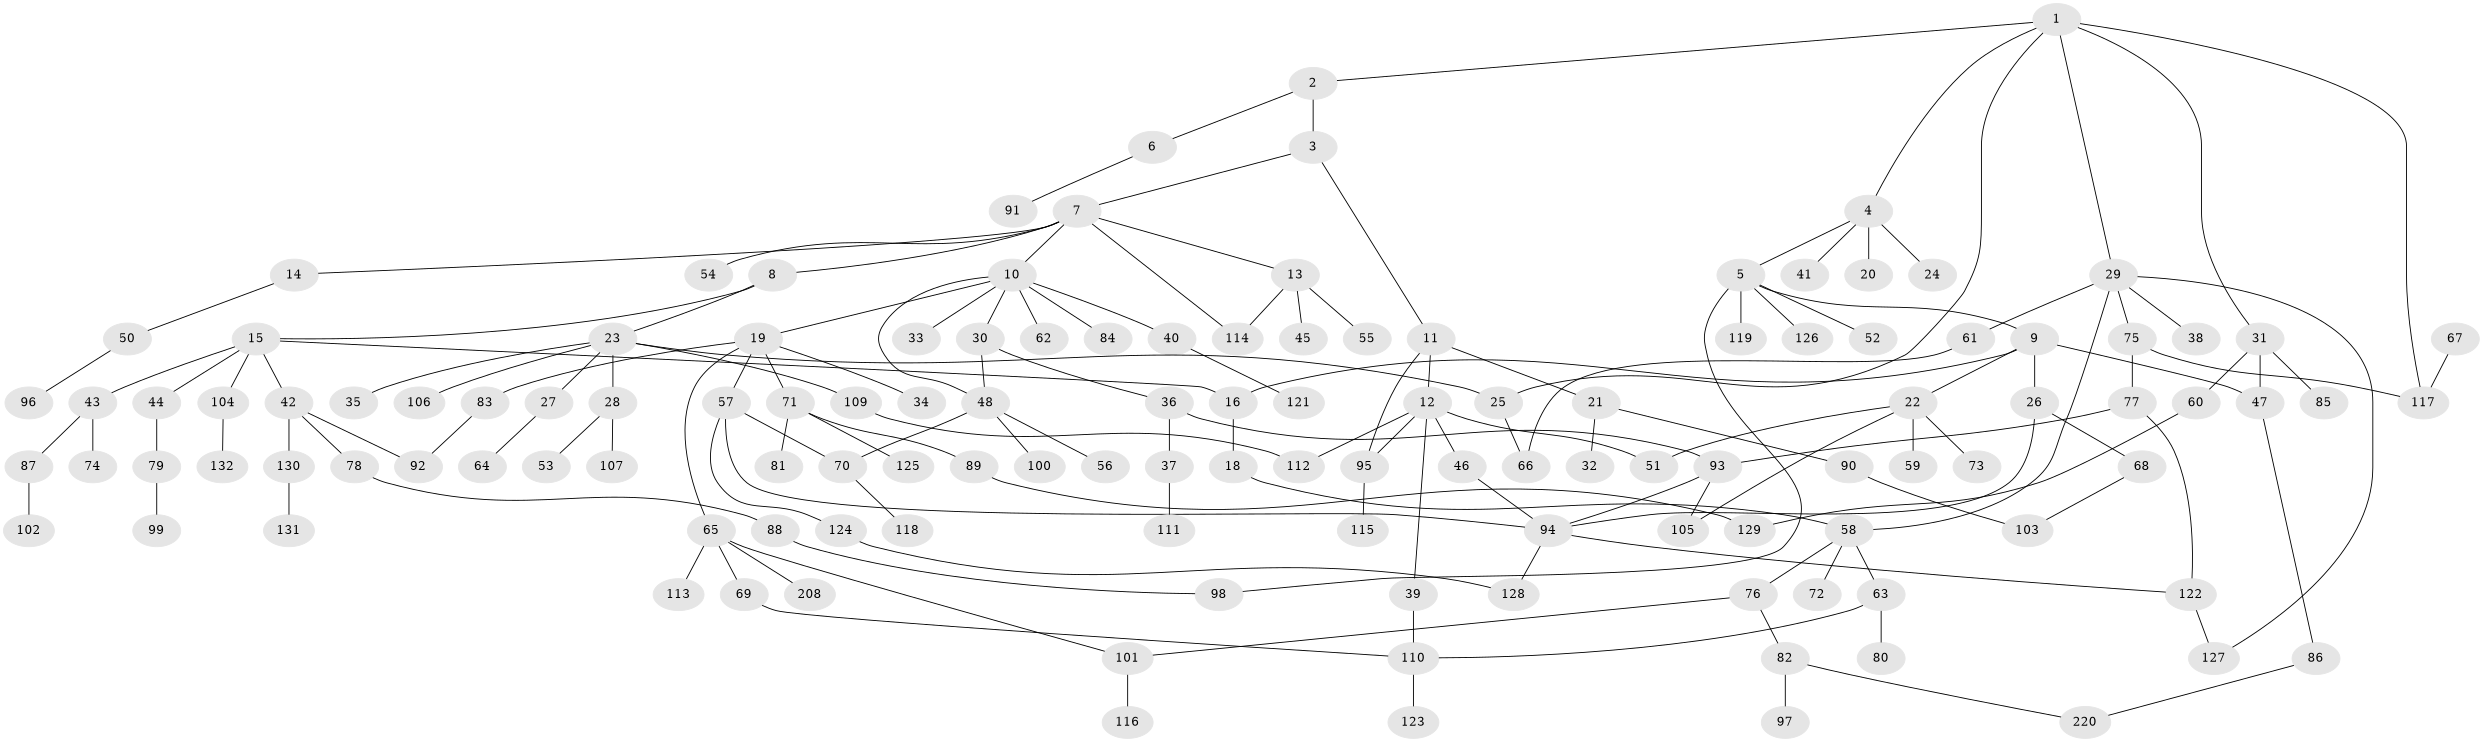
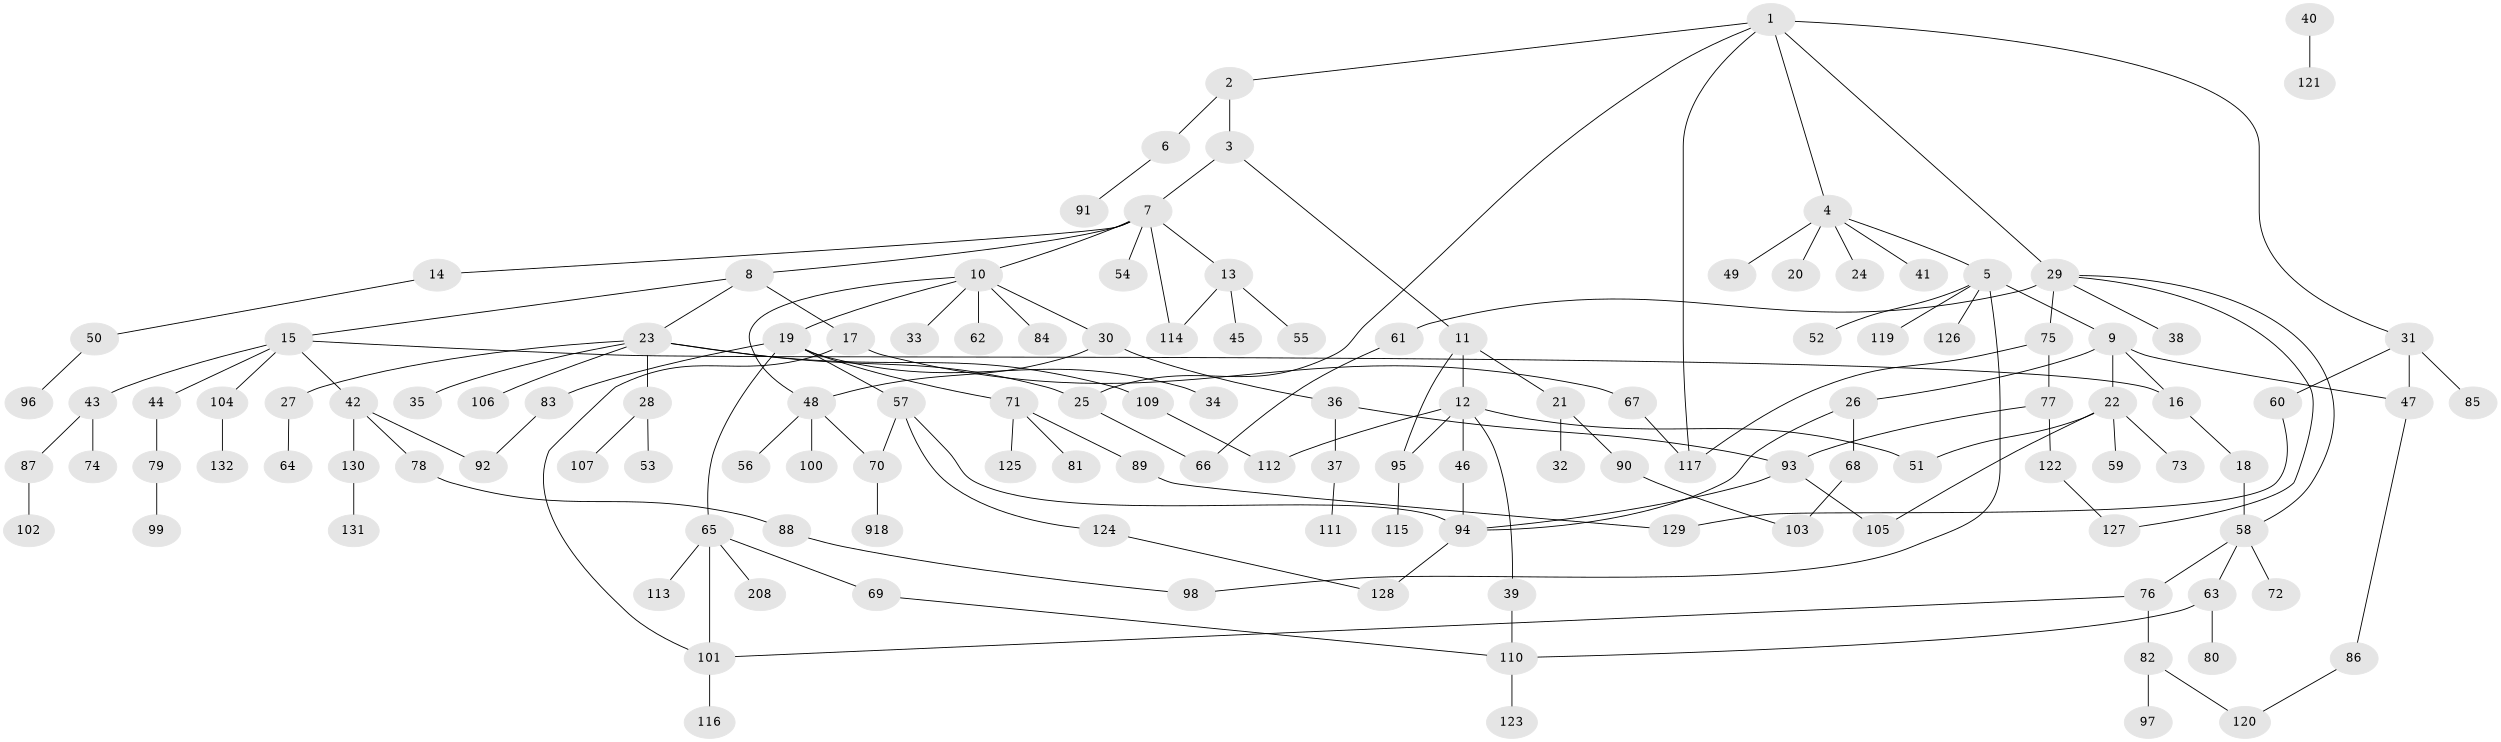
node "49": added
edge "10" -- "40": removed
node "17": added
node "118": label "118" -> "918"
edge "94" -- "122": removed
node "220": label "220" -> "120"
